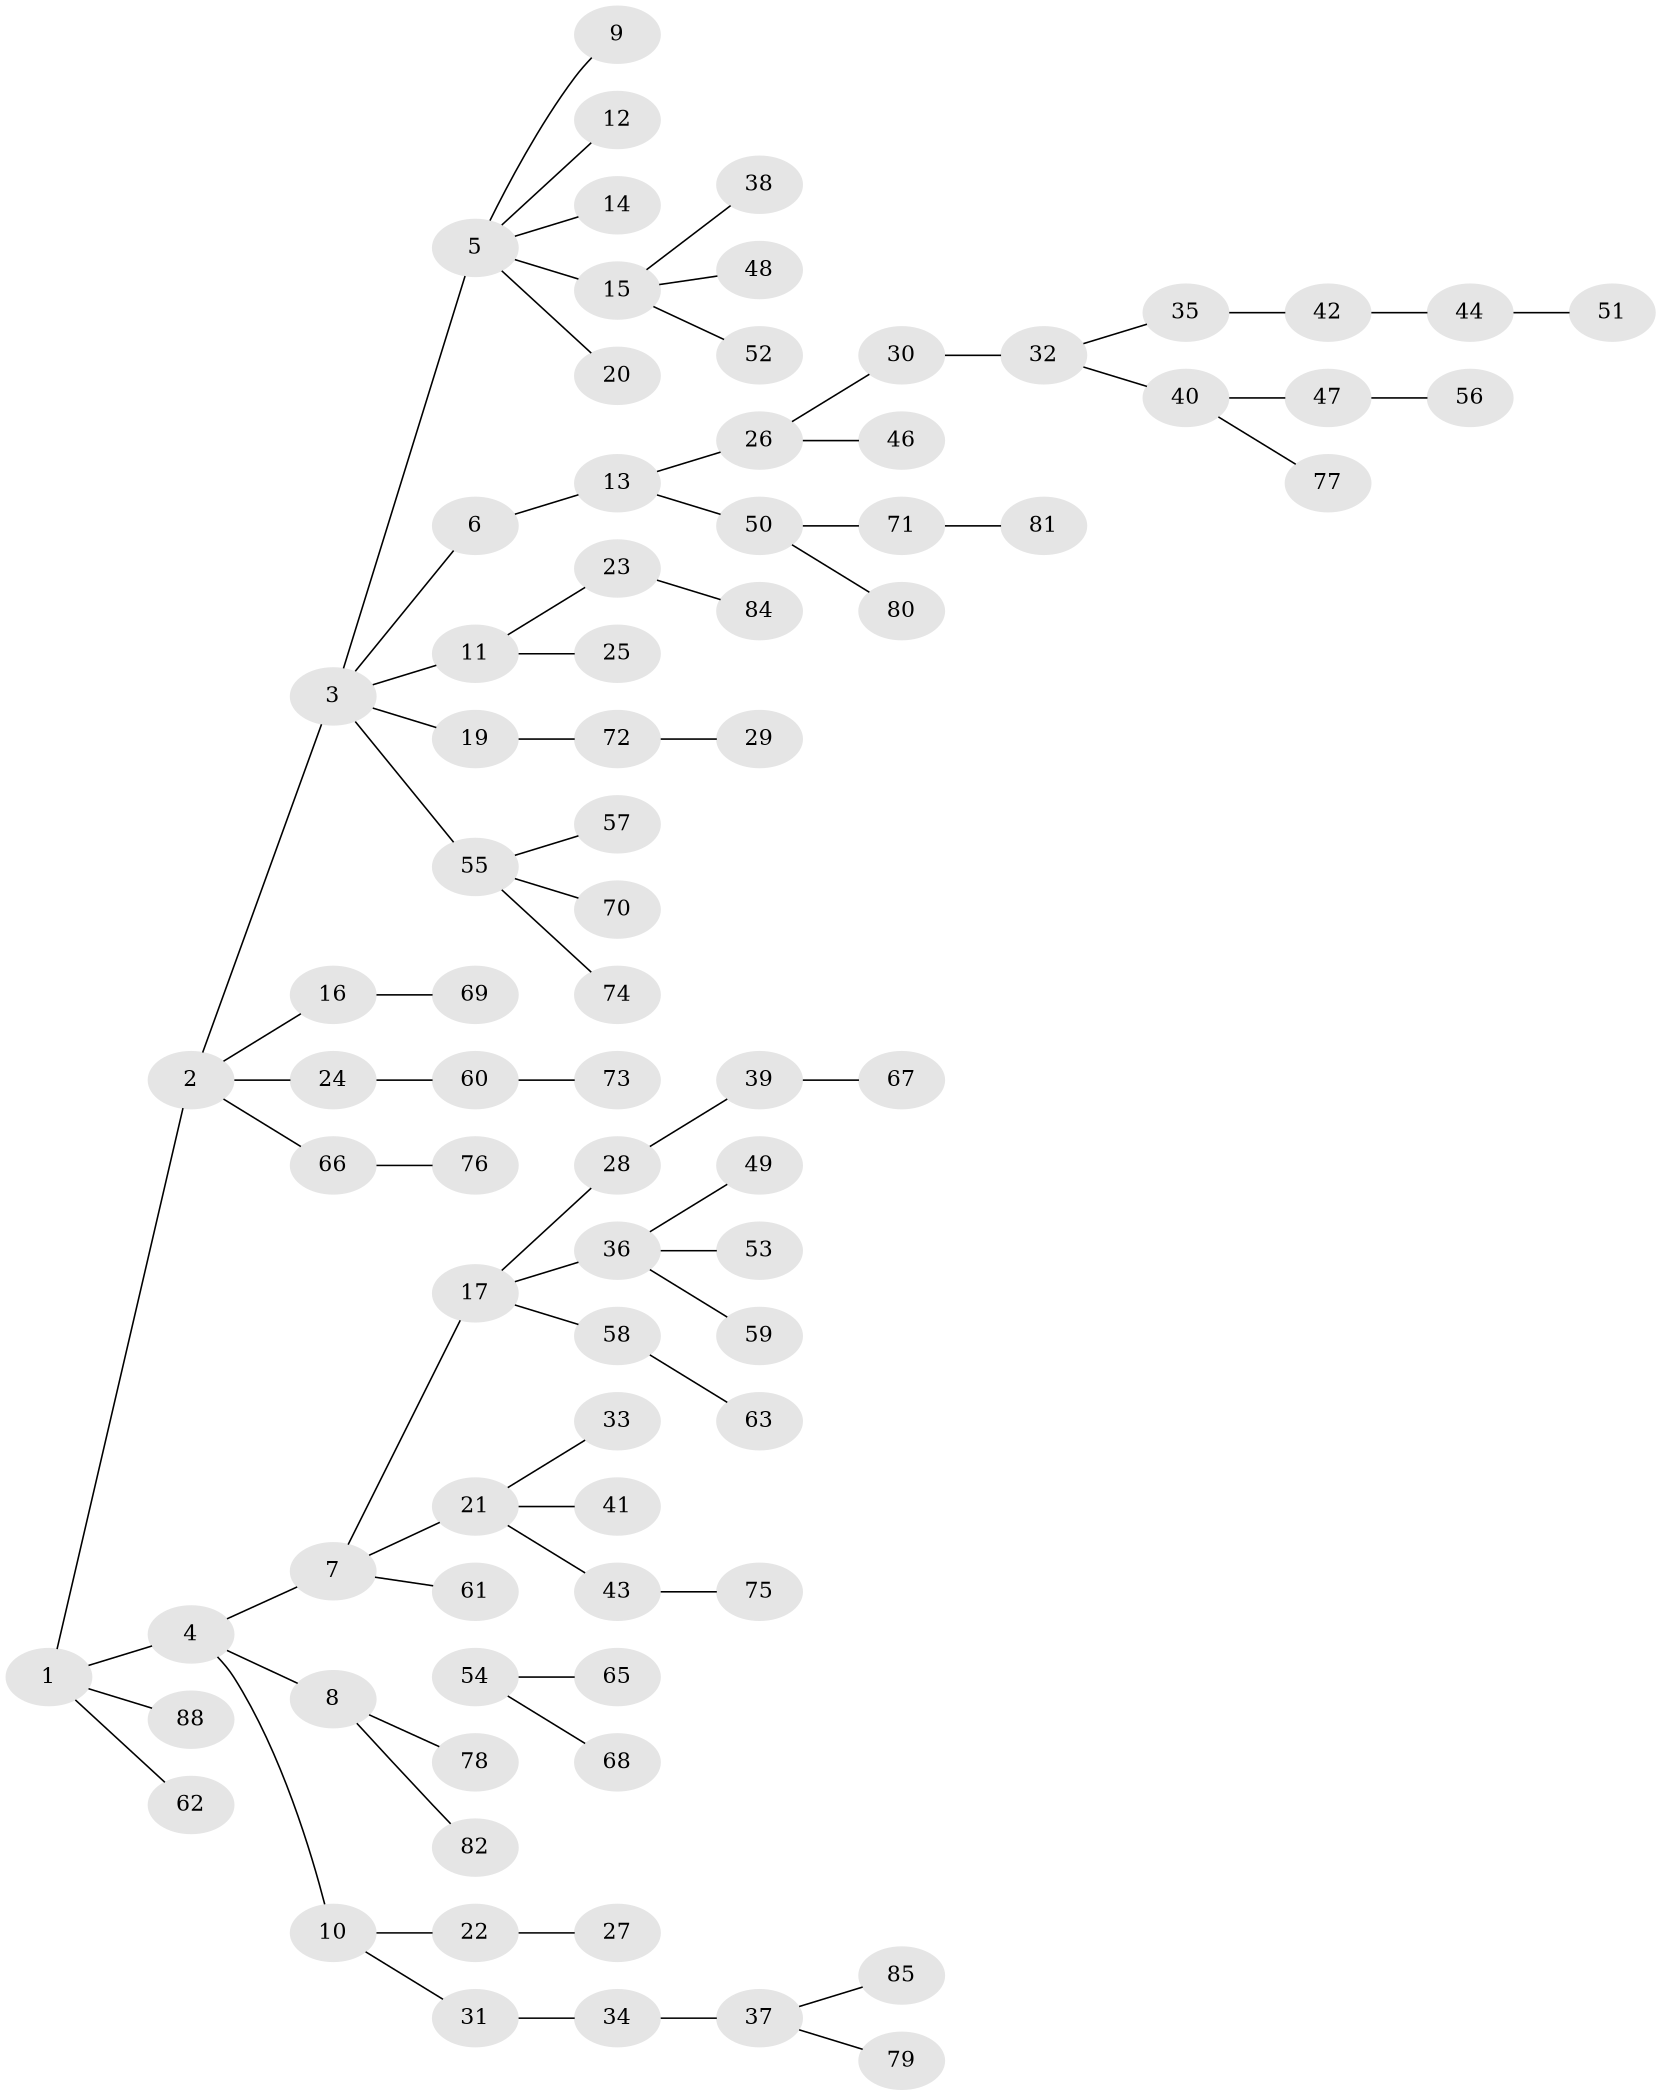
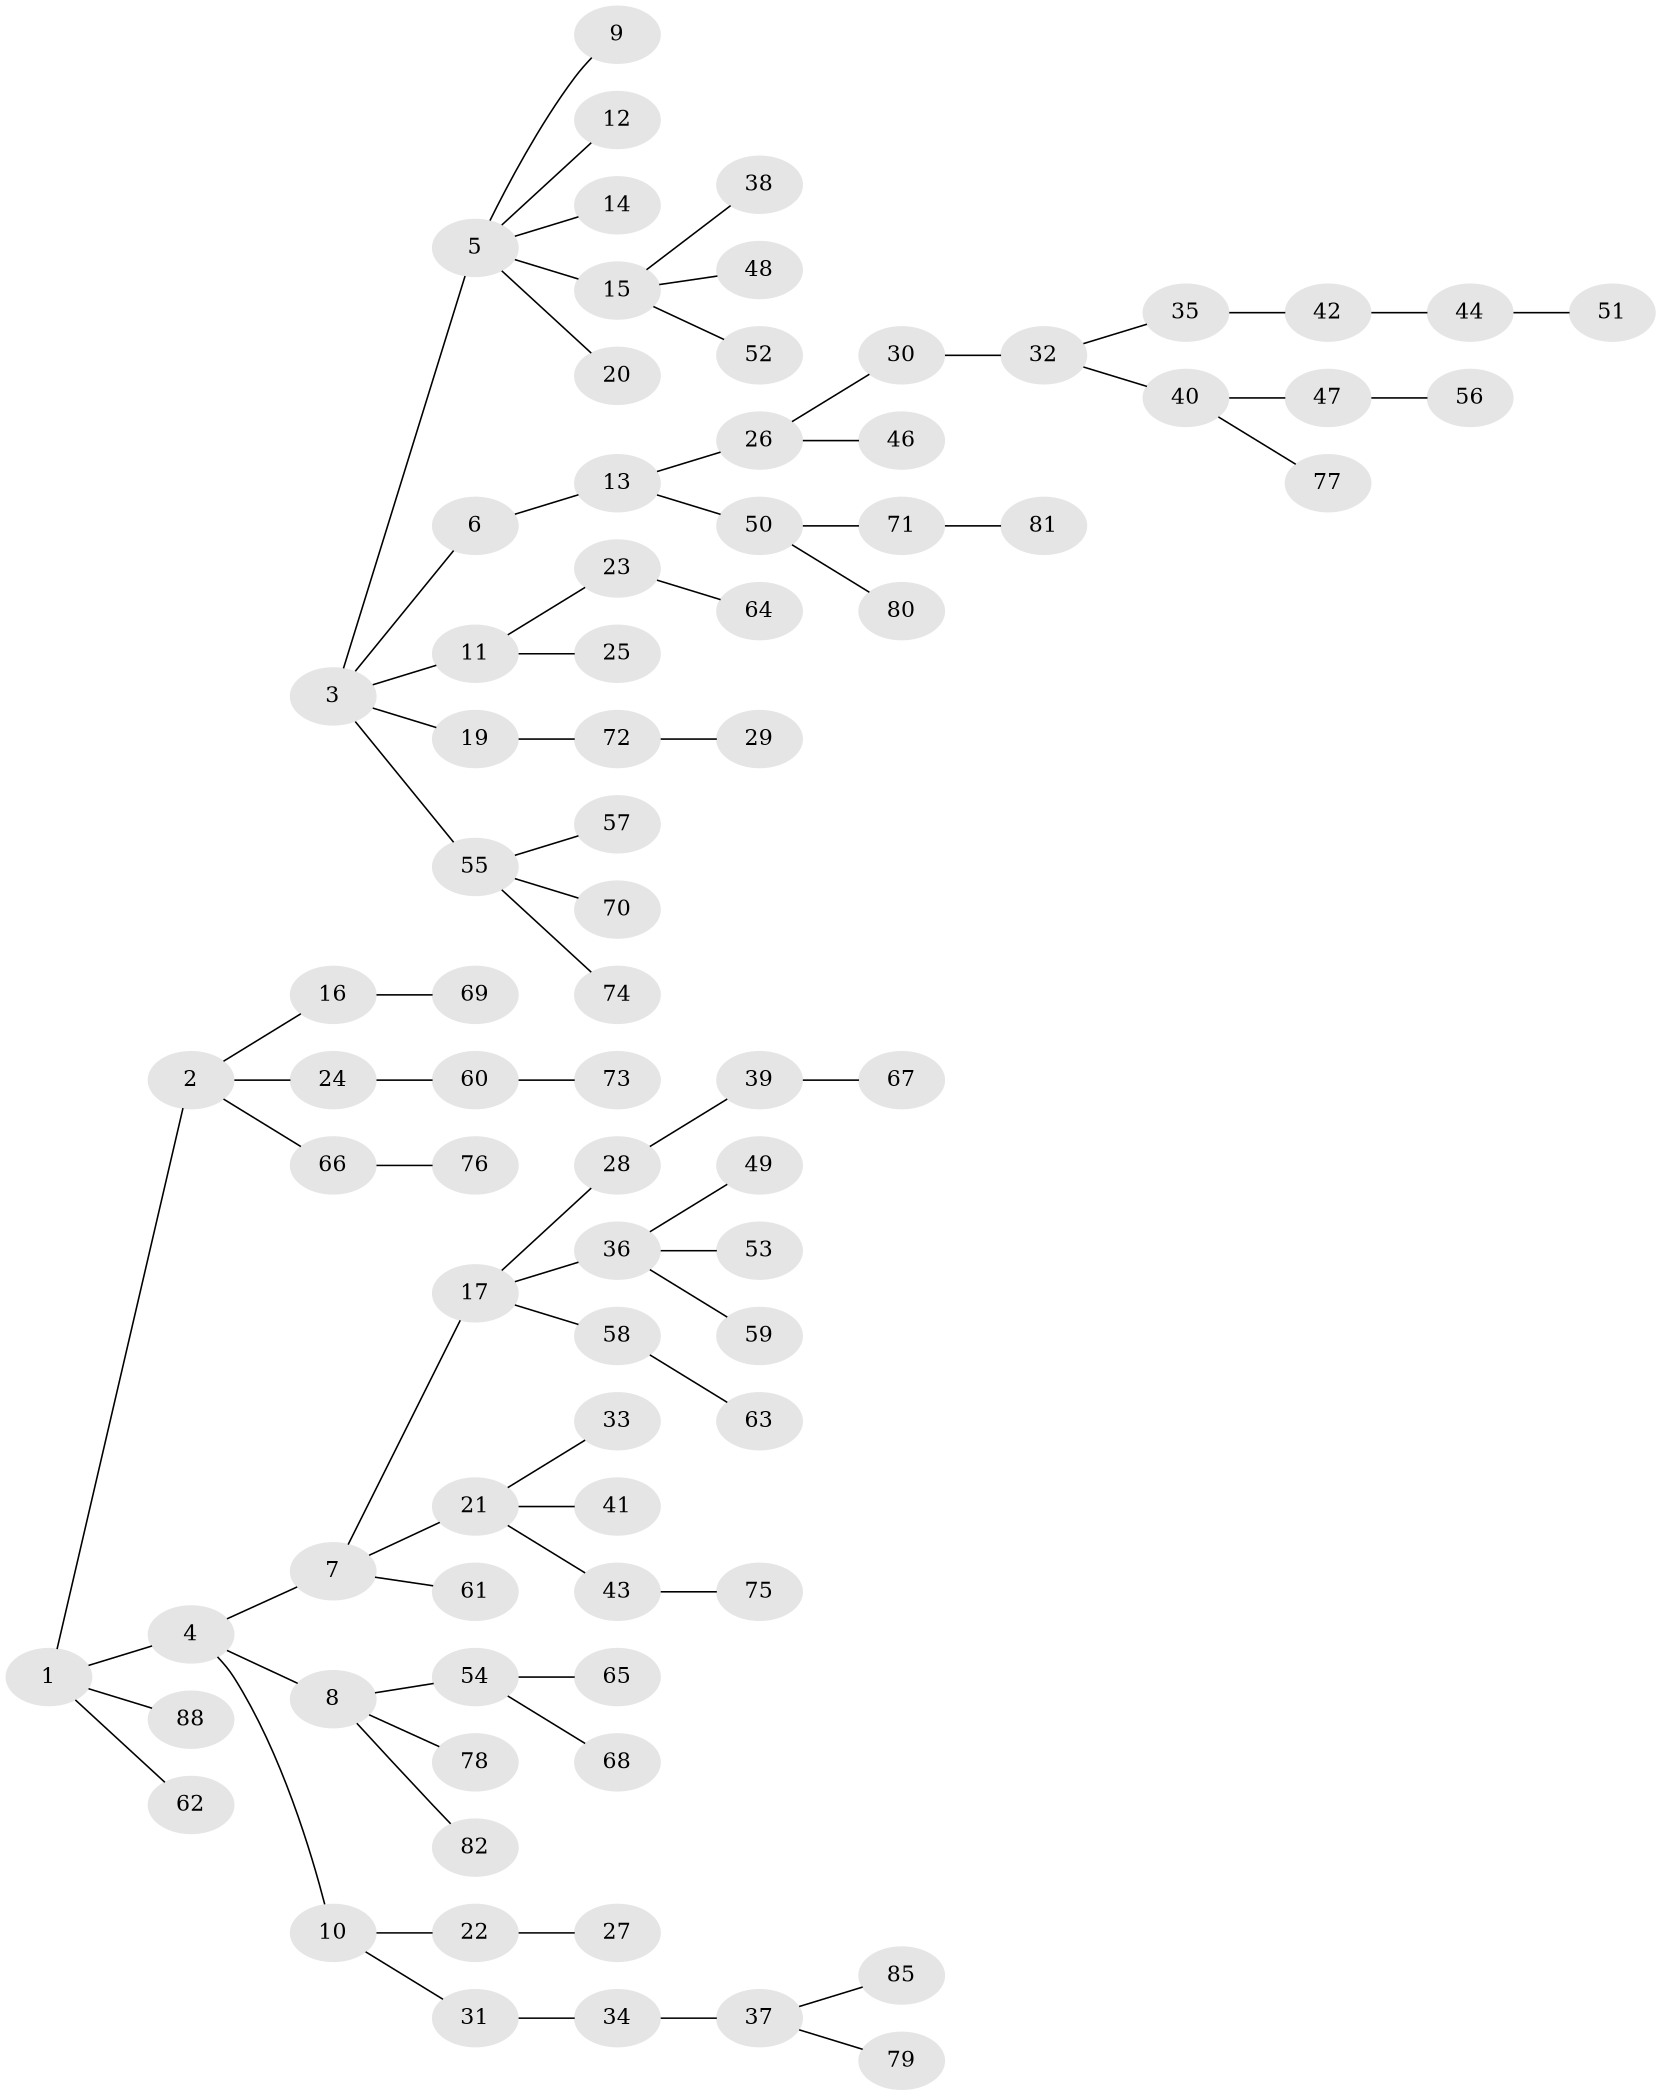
node "84": label "84" -> "64"
edge "3" -- "2": removed
edge "54" -- "8": added
